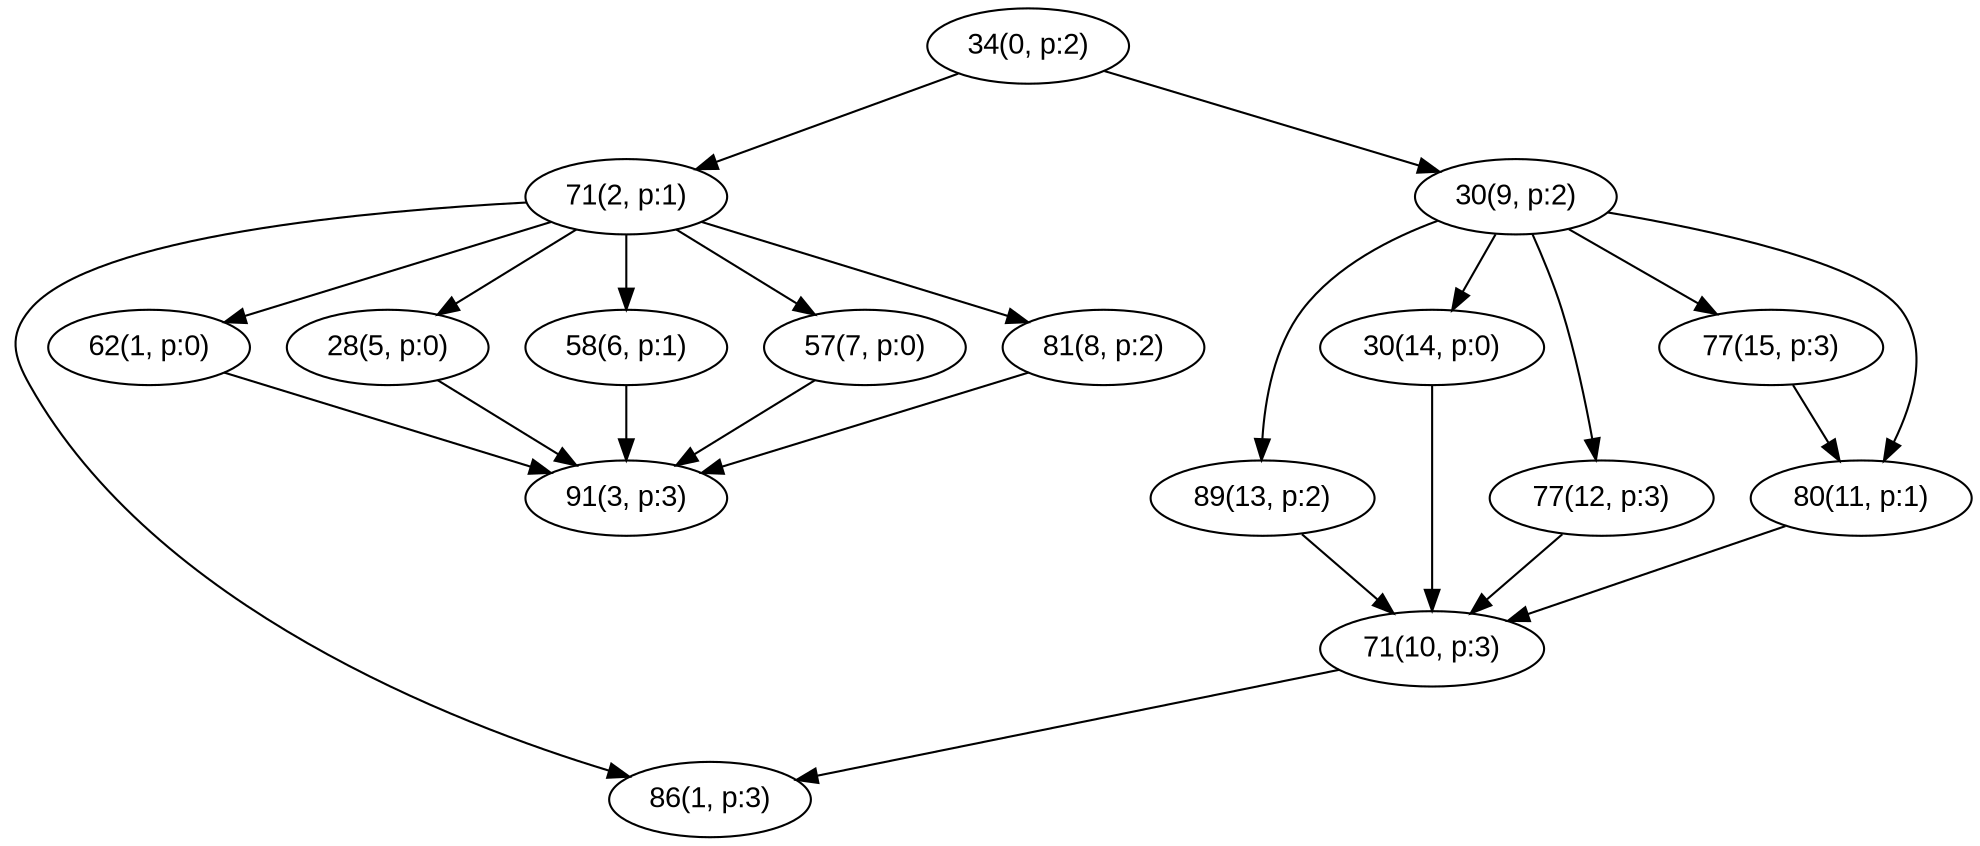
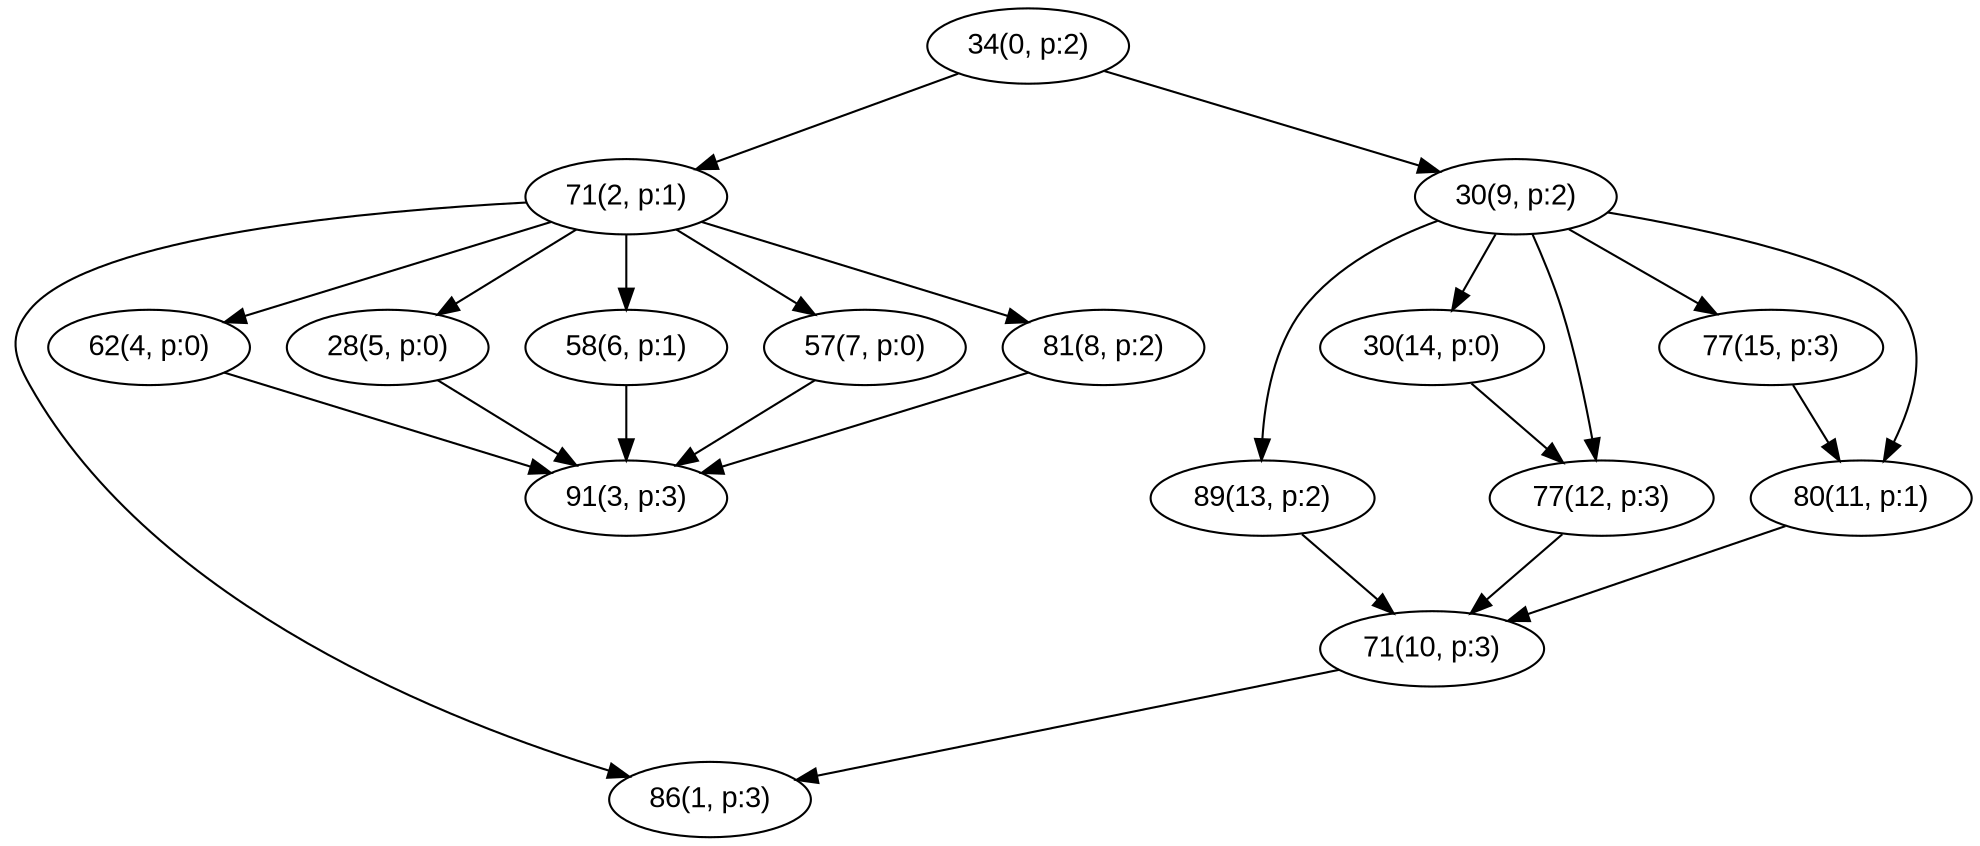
node "62(1, p:0)": label "62(1, p:0)" -> "62(4, p:0)"
edge "30(14, p:0)" -> "71(10, p:3)": now "30(14, p:0)" -> "77(12, p:3)"
